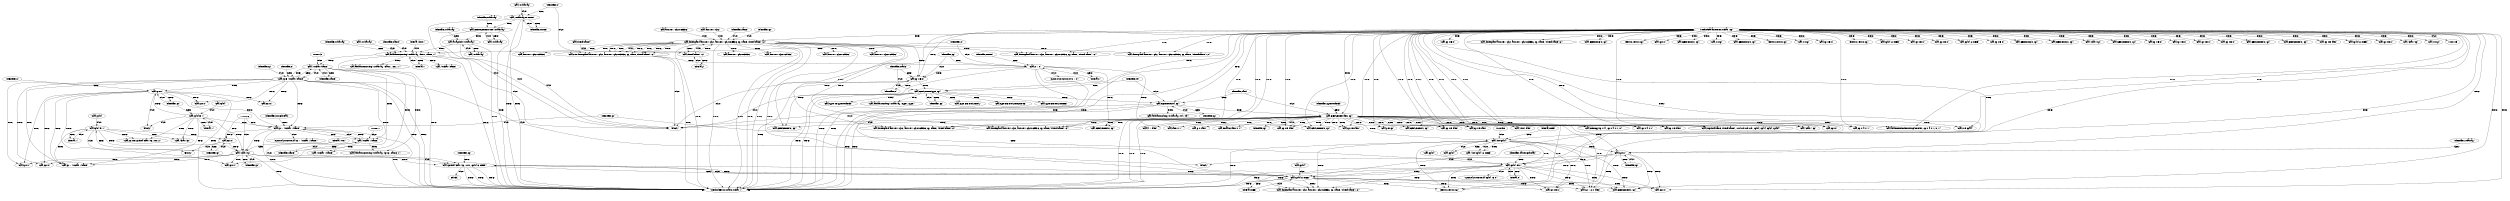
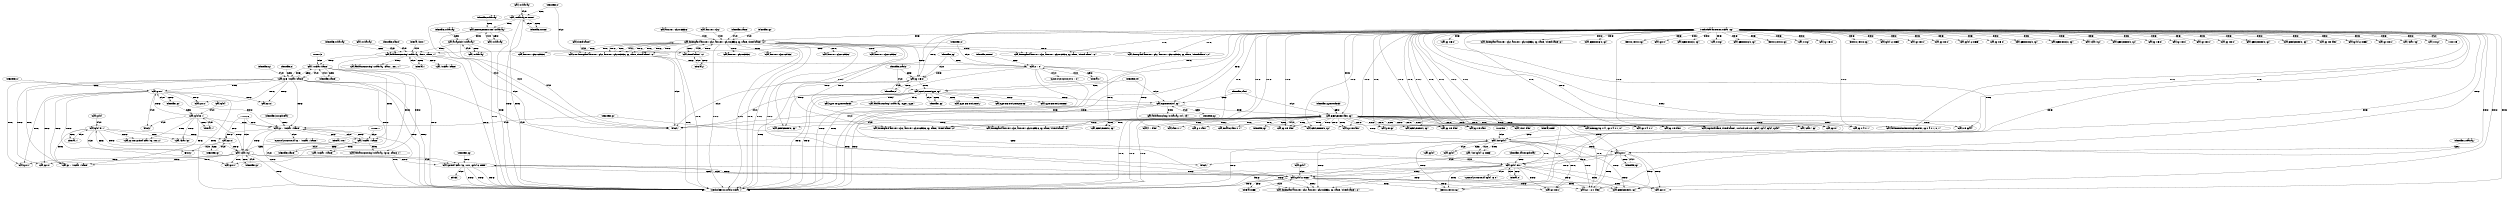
edge "(MethodParameterIn,u_char *cp)" -> "(Call,cp < p + dlen)": added, label "DDG:"
